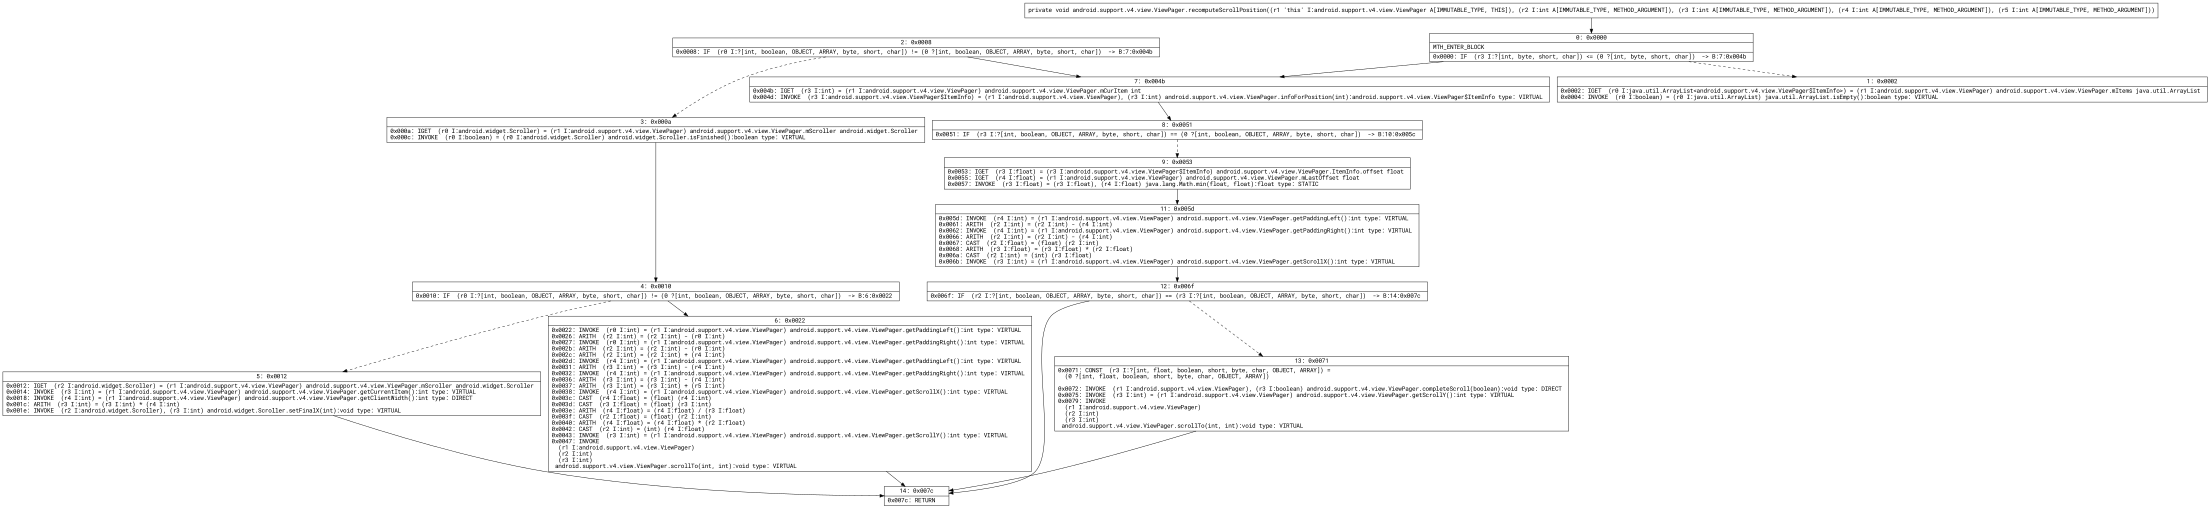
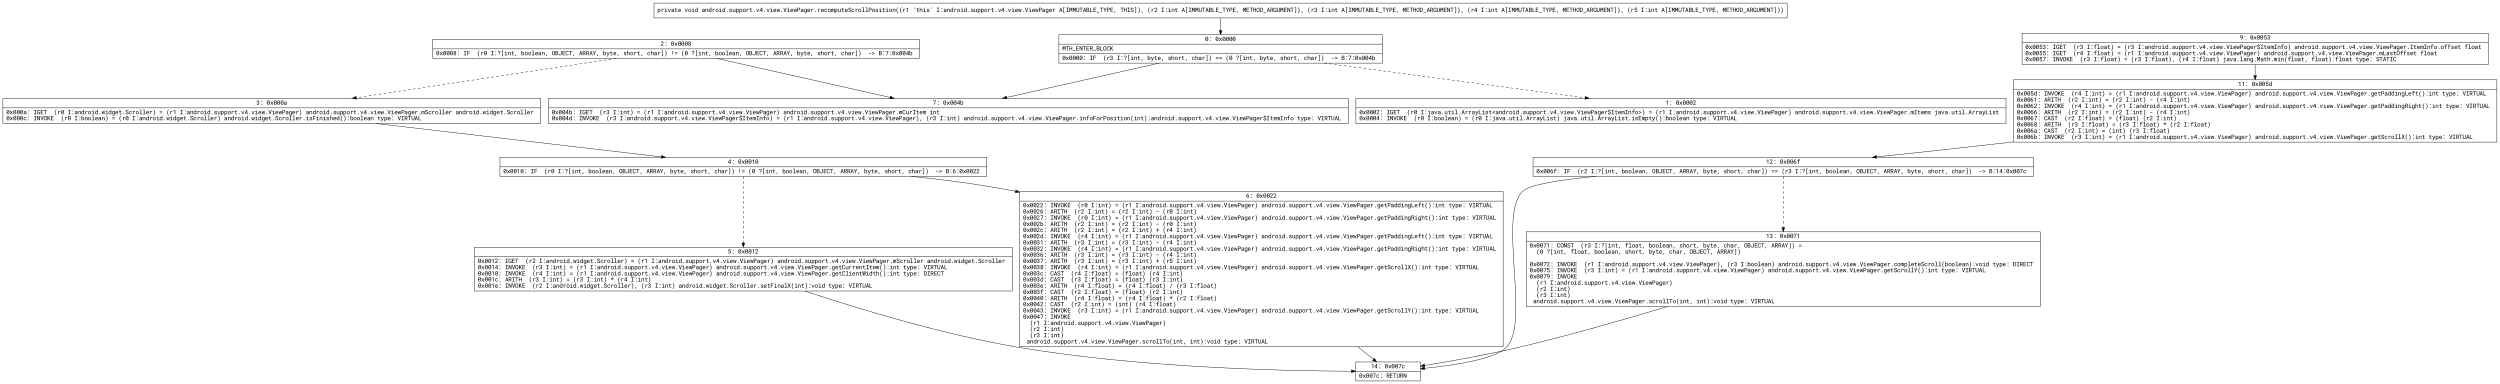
node "8: 0x0051": removed
